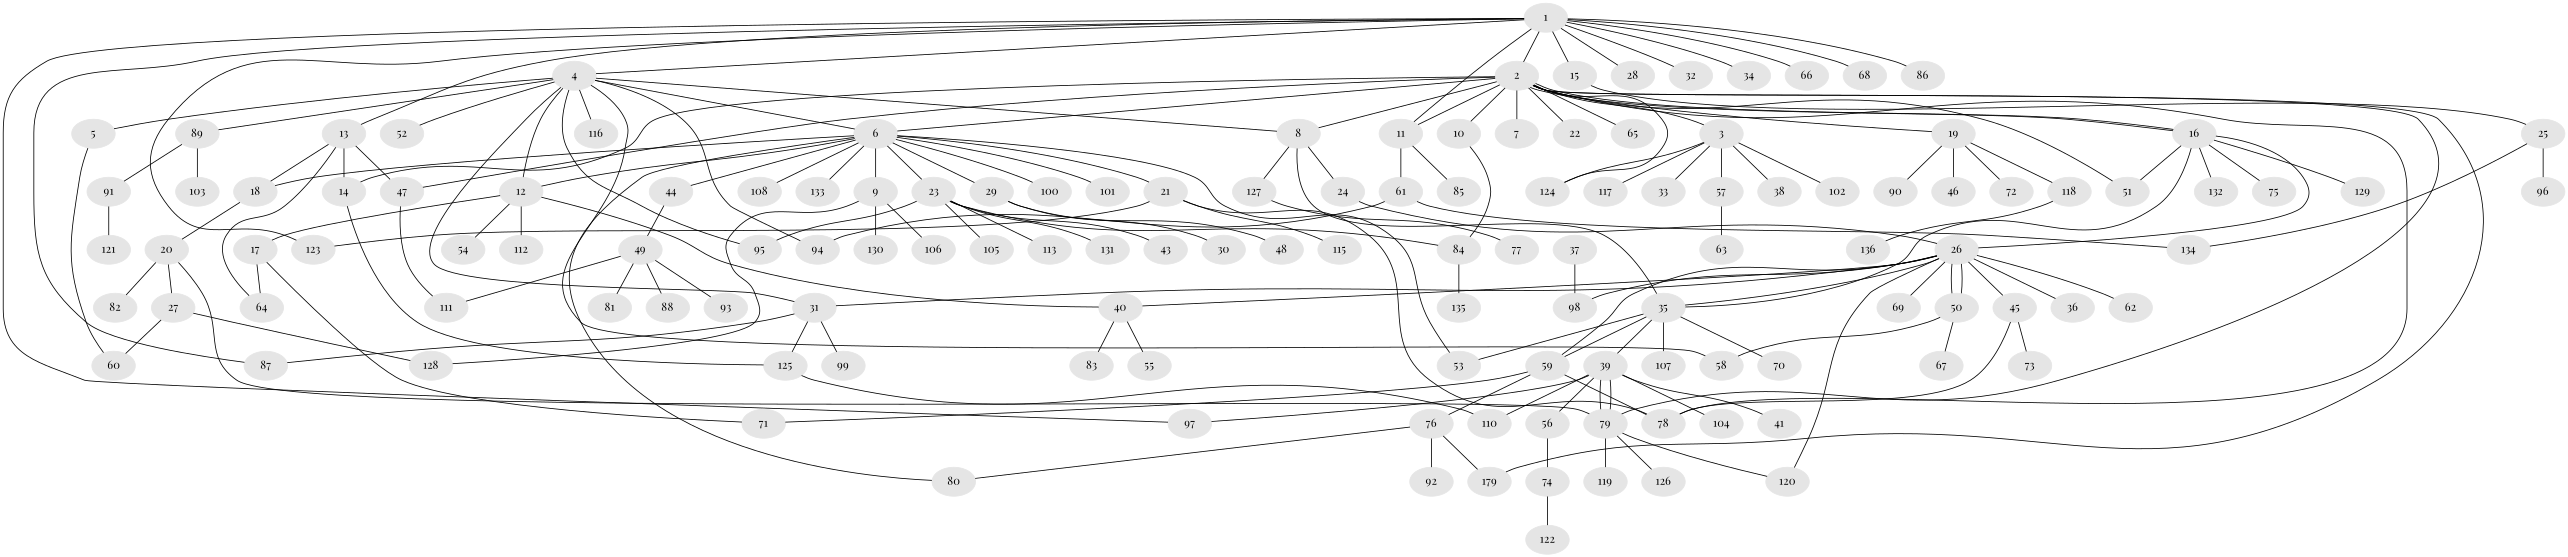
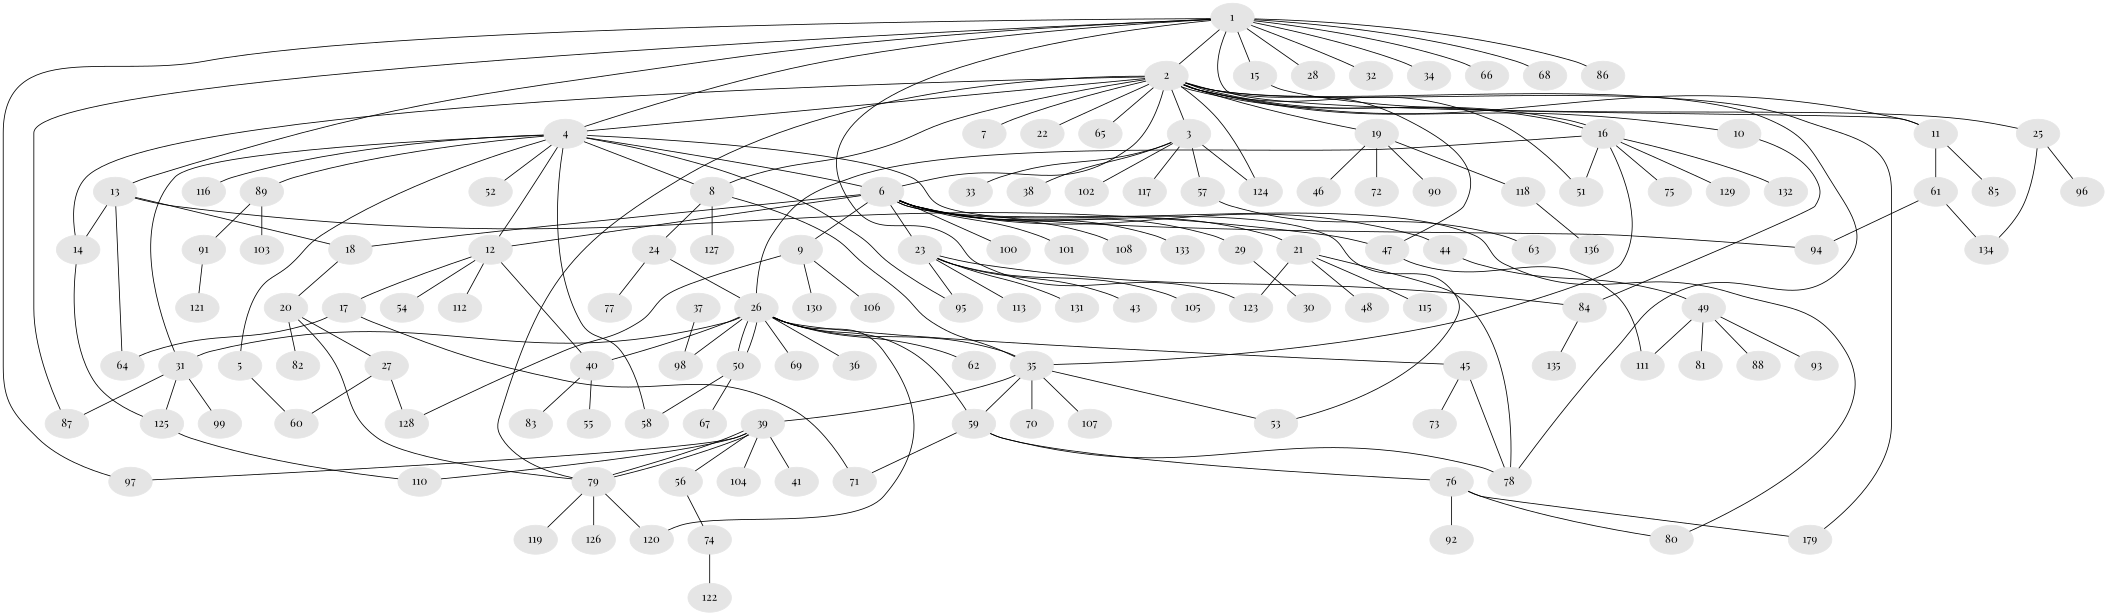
edge "2" -- "4": added
edge "127" -- "77": now "24" -- "77"
edge "29" -- "48": now "21" -- "48"
